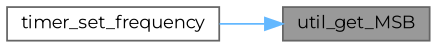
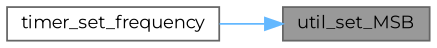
node "util_get_MSB": label "util_get_MSB" -> "util_set_MSB"
